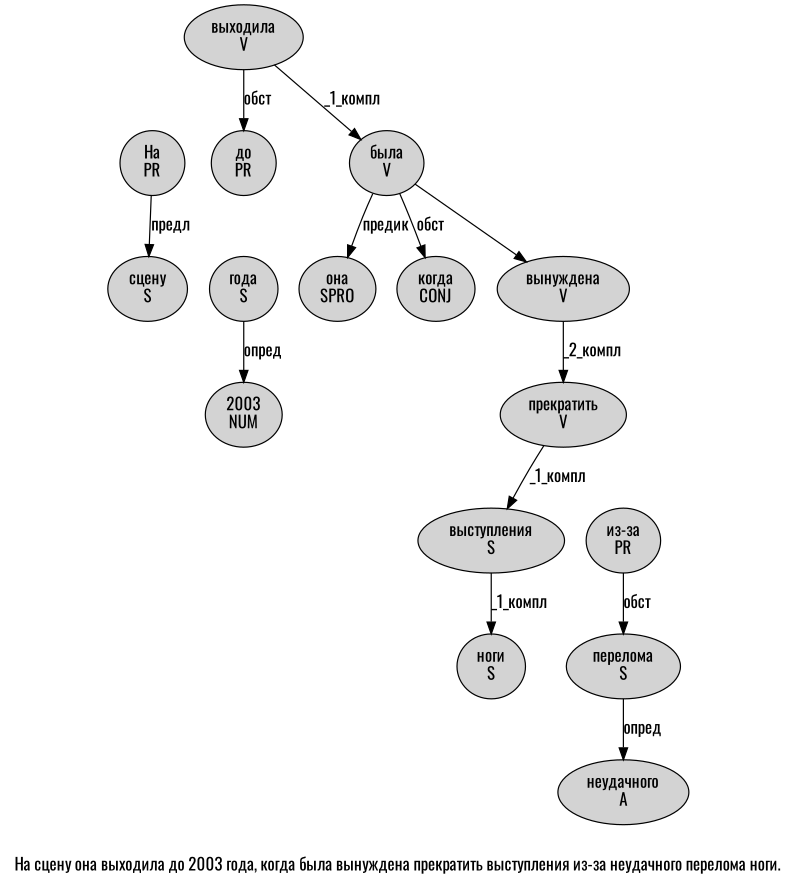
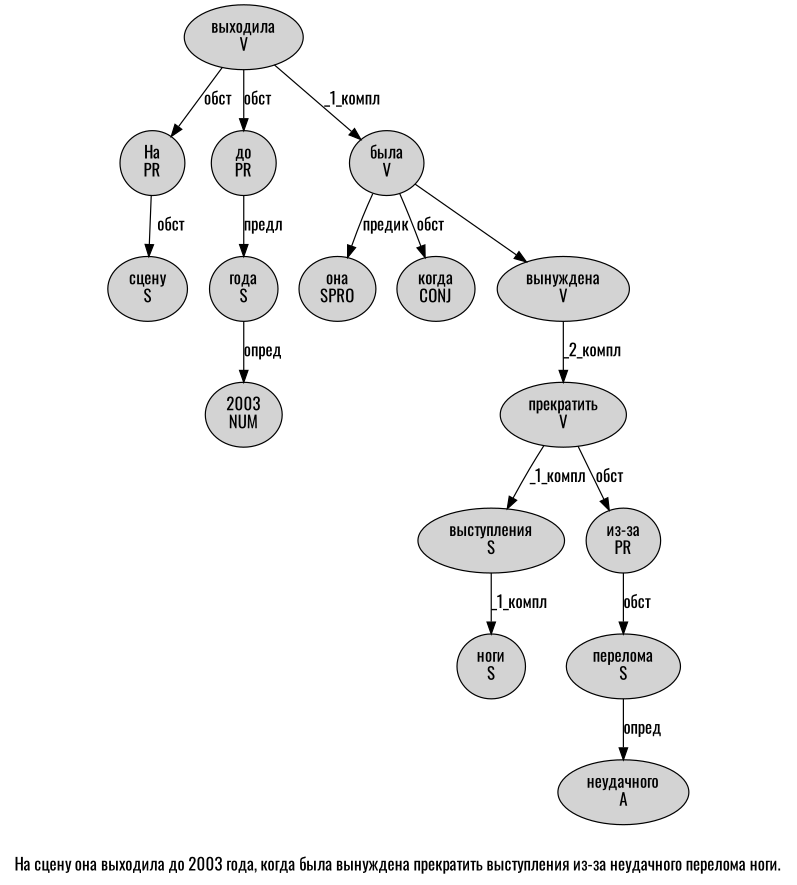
edge "выходила V" -> "На PR": added, label "обст"
edge "до PR" -> "года S": added, label "предл"
edge "На PR" -> "сцену S": label "предл" -> "обст"
edge "прекратить V" -> "из-за PR": added, label "обст"
